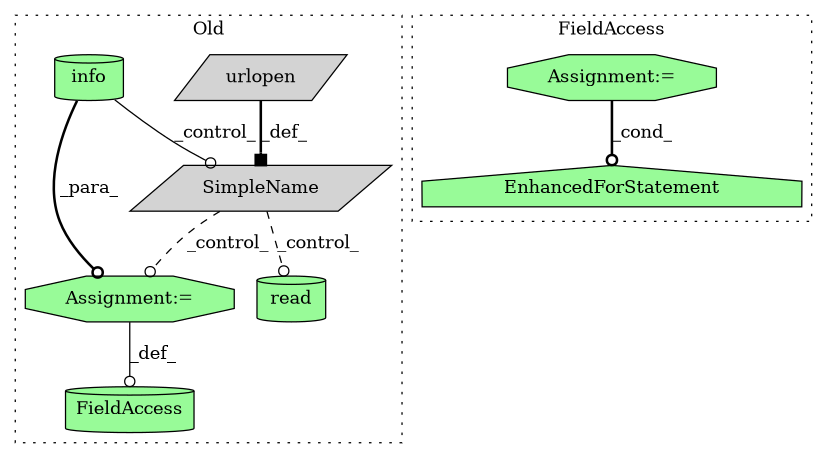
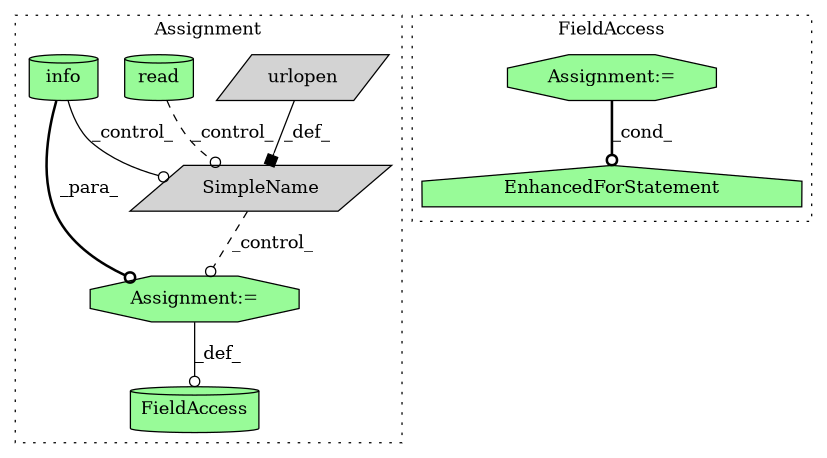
cluster "Old": label "Old" -> "Assignment"
edge "urlopen" -> "SimpleName": style bold -> solid
edge "SimpleName" -> "read": reversed
